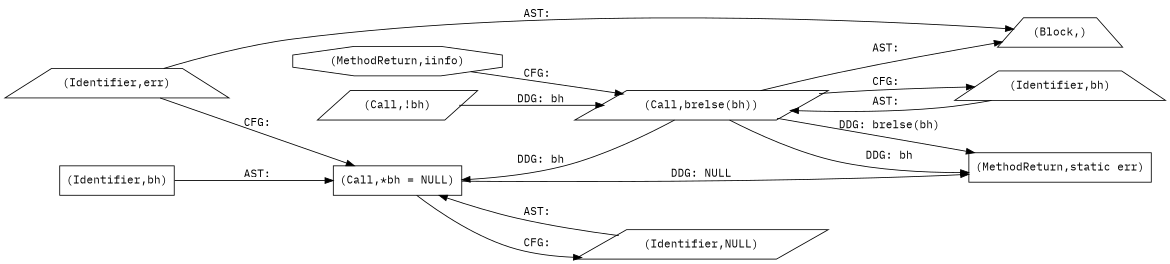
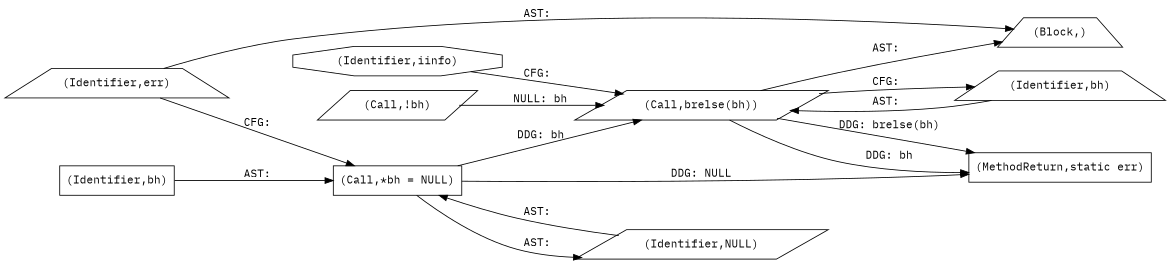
node "(MethodReturn,iinfo)": label "(MethodReturn,iinfo)" -> "(Identifier,iinfo)"
edge "(Call,!bh)" -> "(Call,brelse(bh))": label "DDG: bh" -> "NULL: bh"
edge "(Call,brelse(bh))" -> "(Call,*bh = NULL)": reversed
edge "(Call,*bh = NULL)" -> "(Identifier,NULL)": label "CFG: " -> "AST: "
